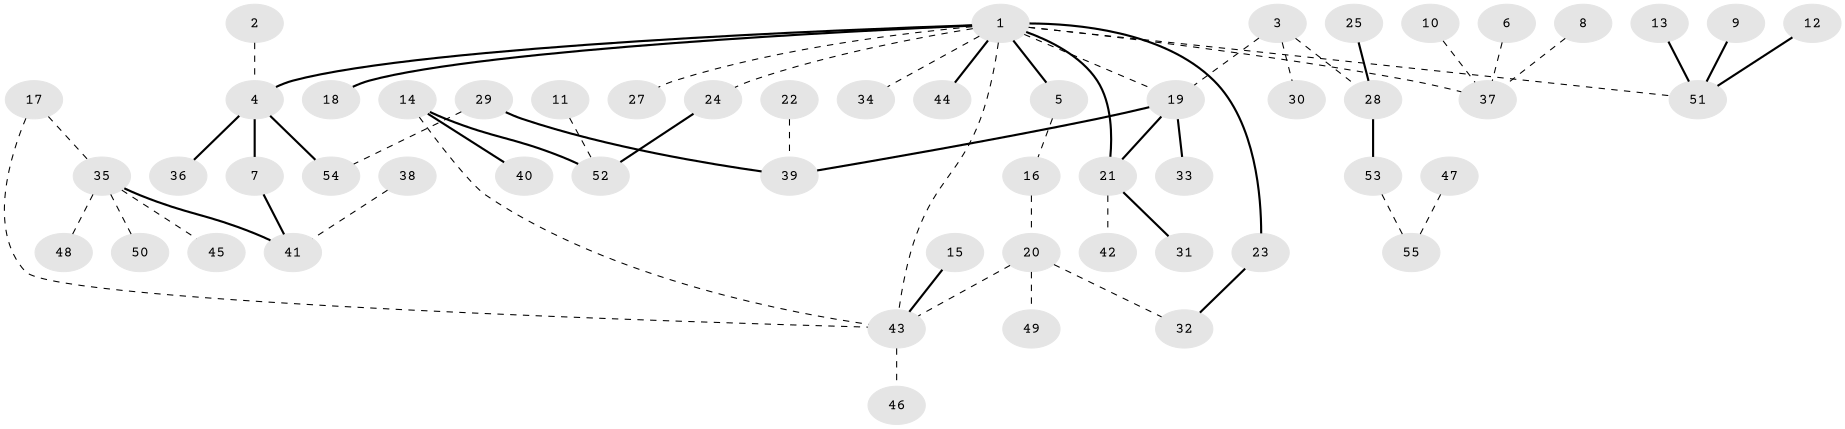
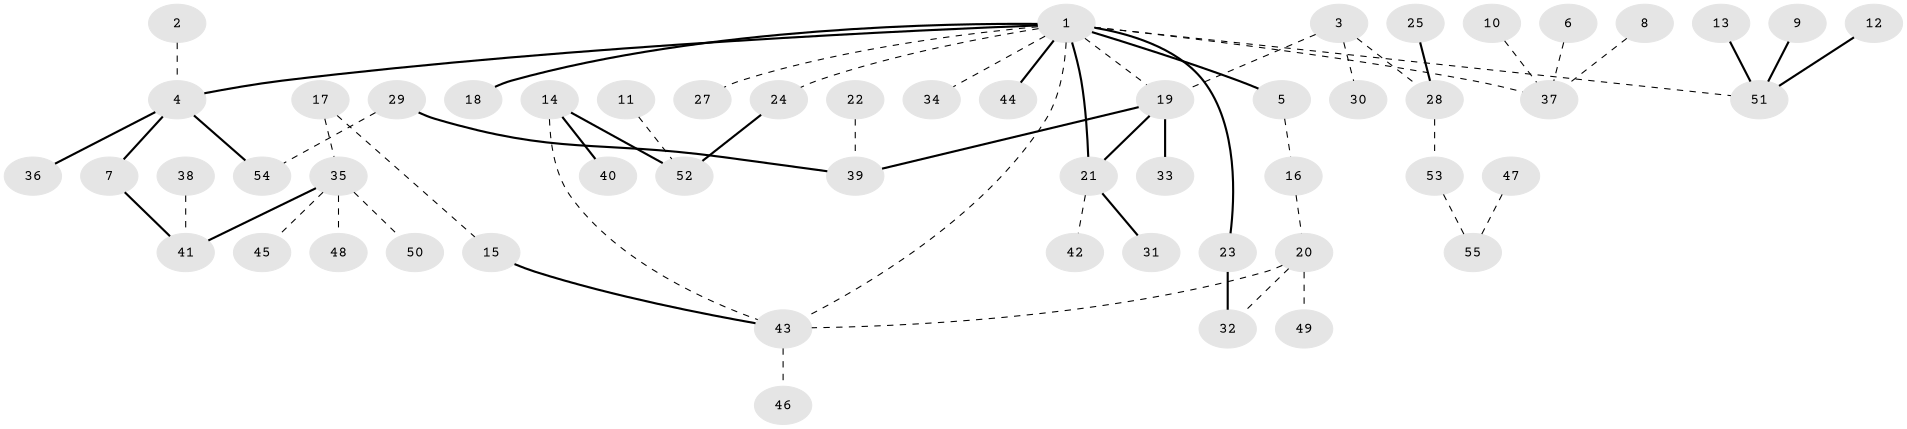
edge "28" -- "53": style bold -> dashed
edge "17" -- "43": now "17" -- "15"
